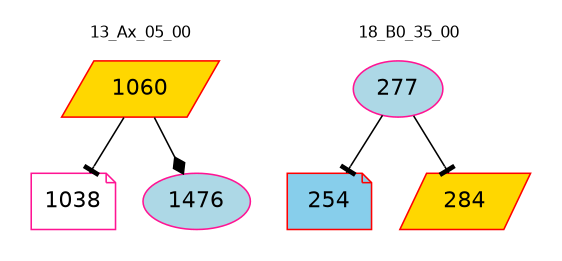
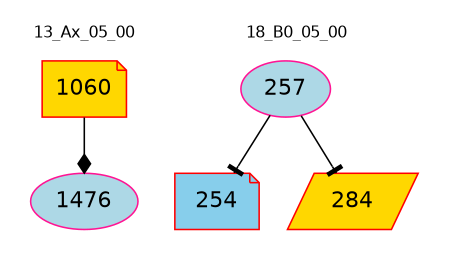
cluster "18_B0_35_00": label "18_B0_35_00" -> "18_B0_05_00"
node "1060": shape parallelogram -> note
node "277": label "277" -> "257"
node "1038": removed
